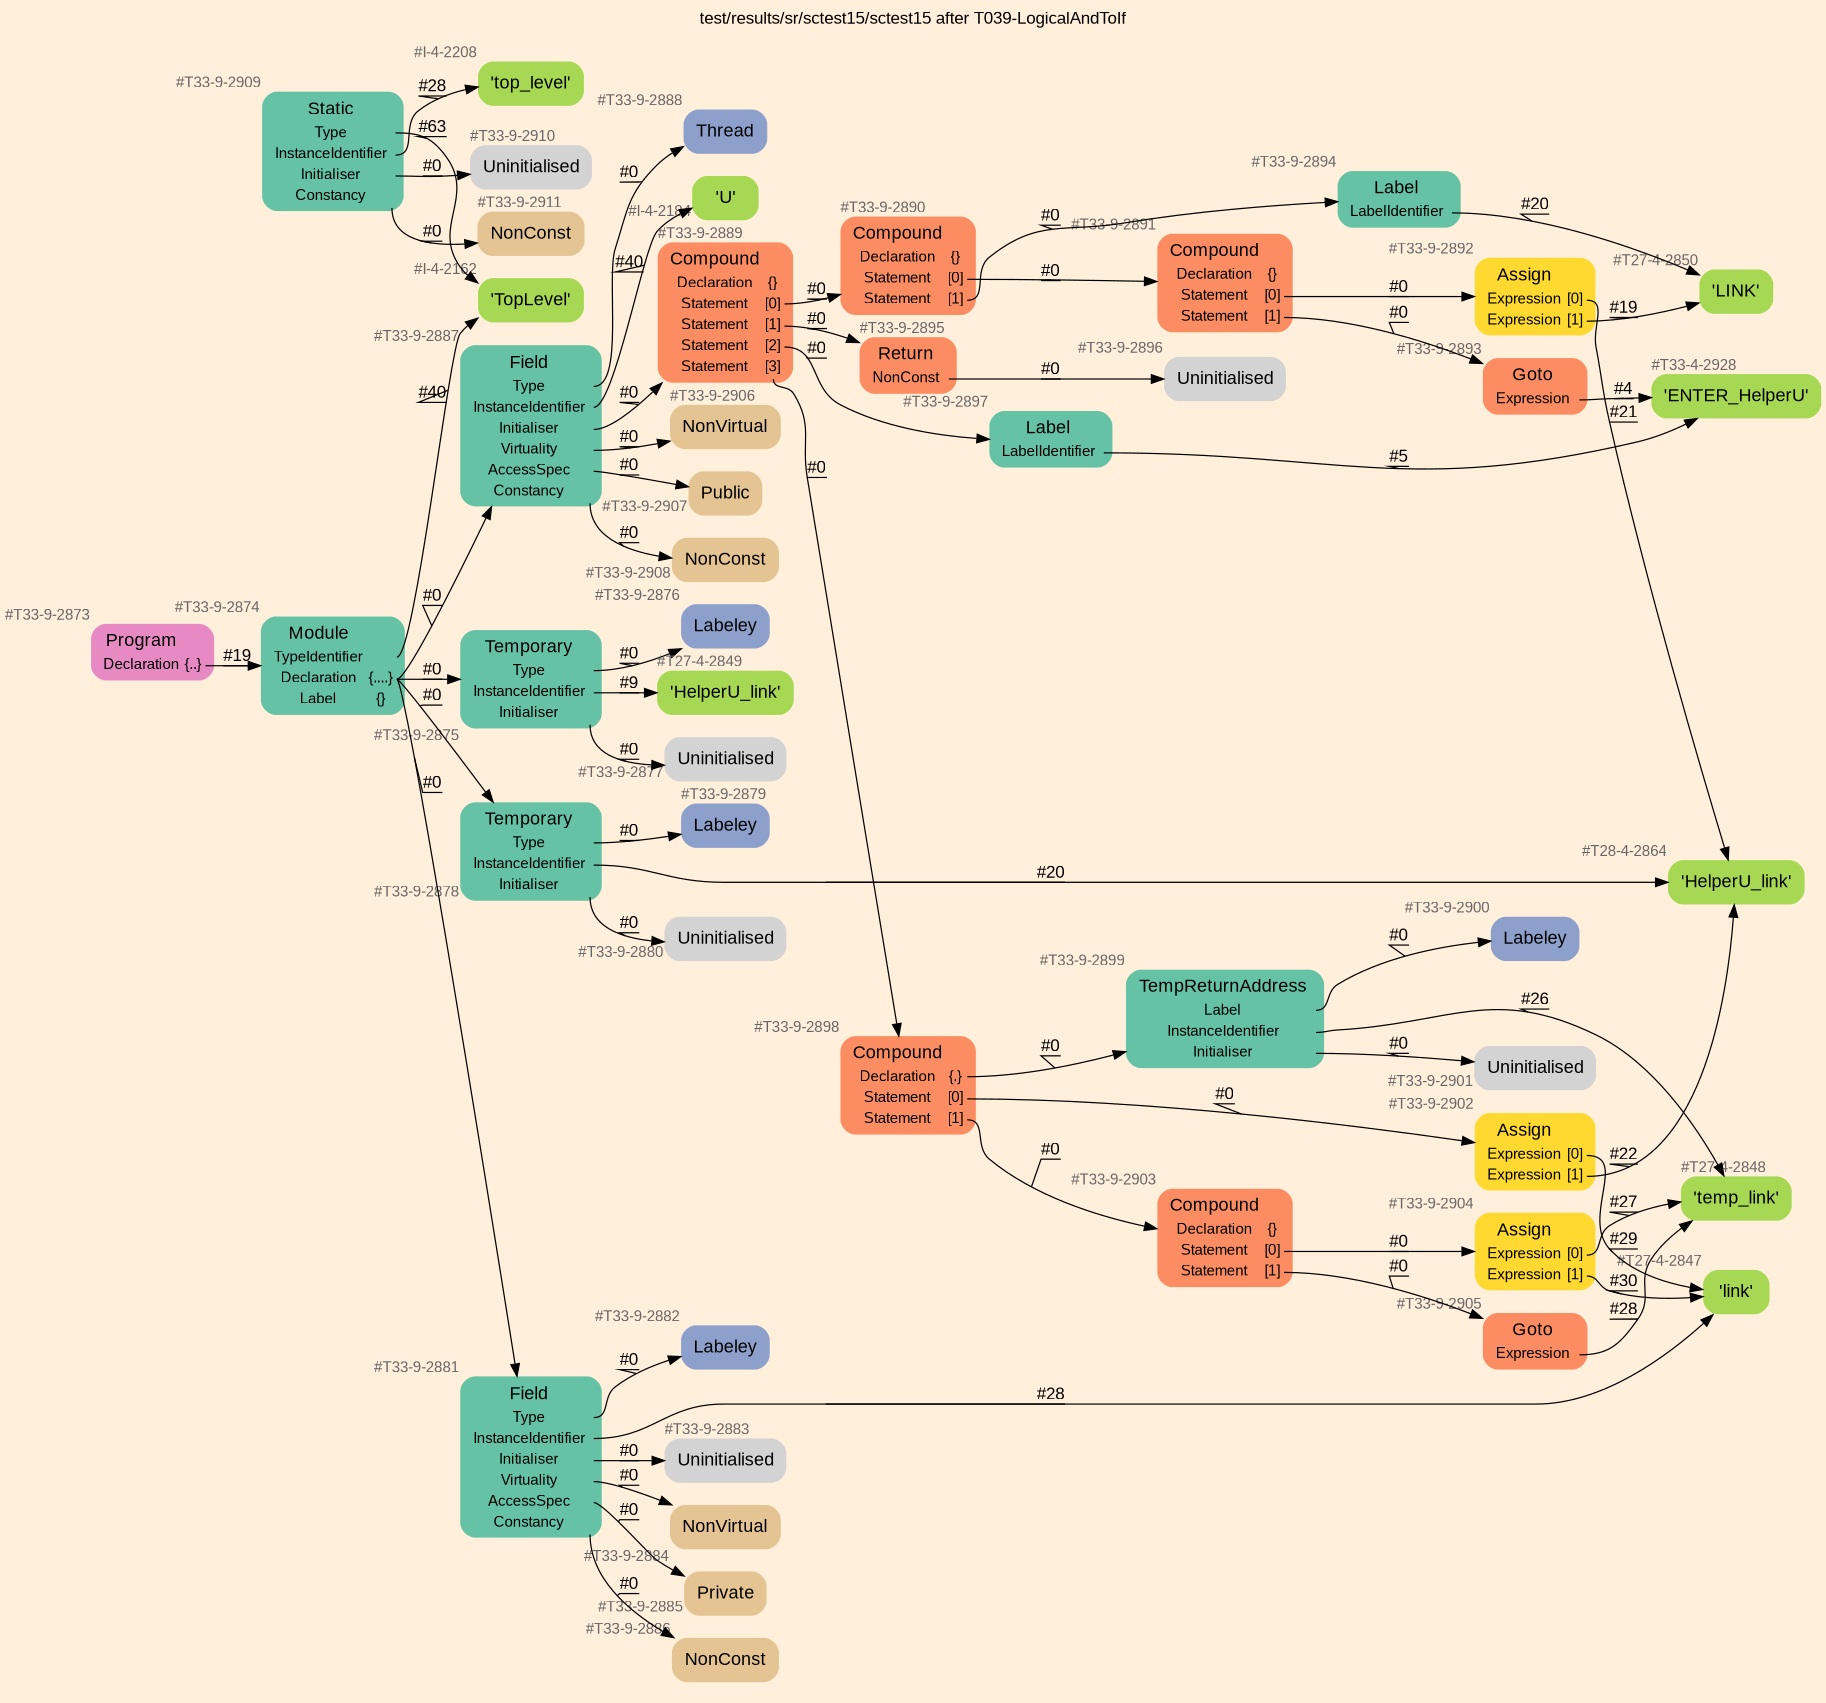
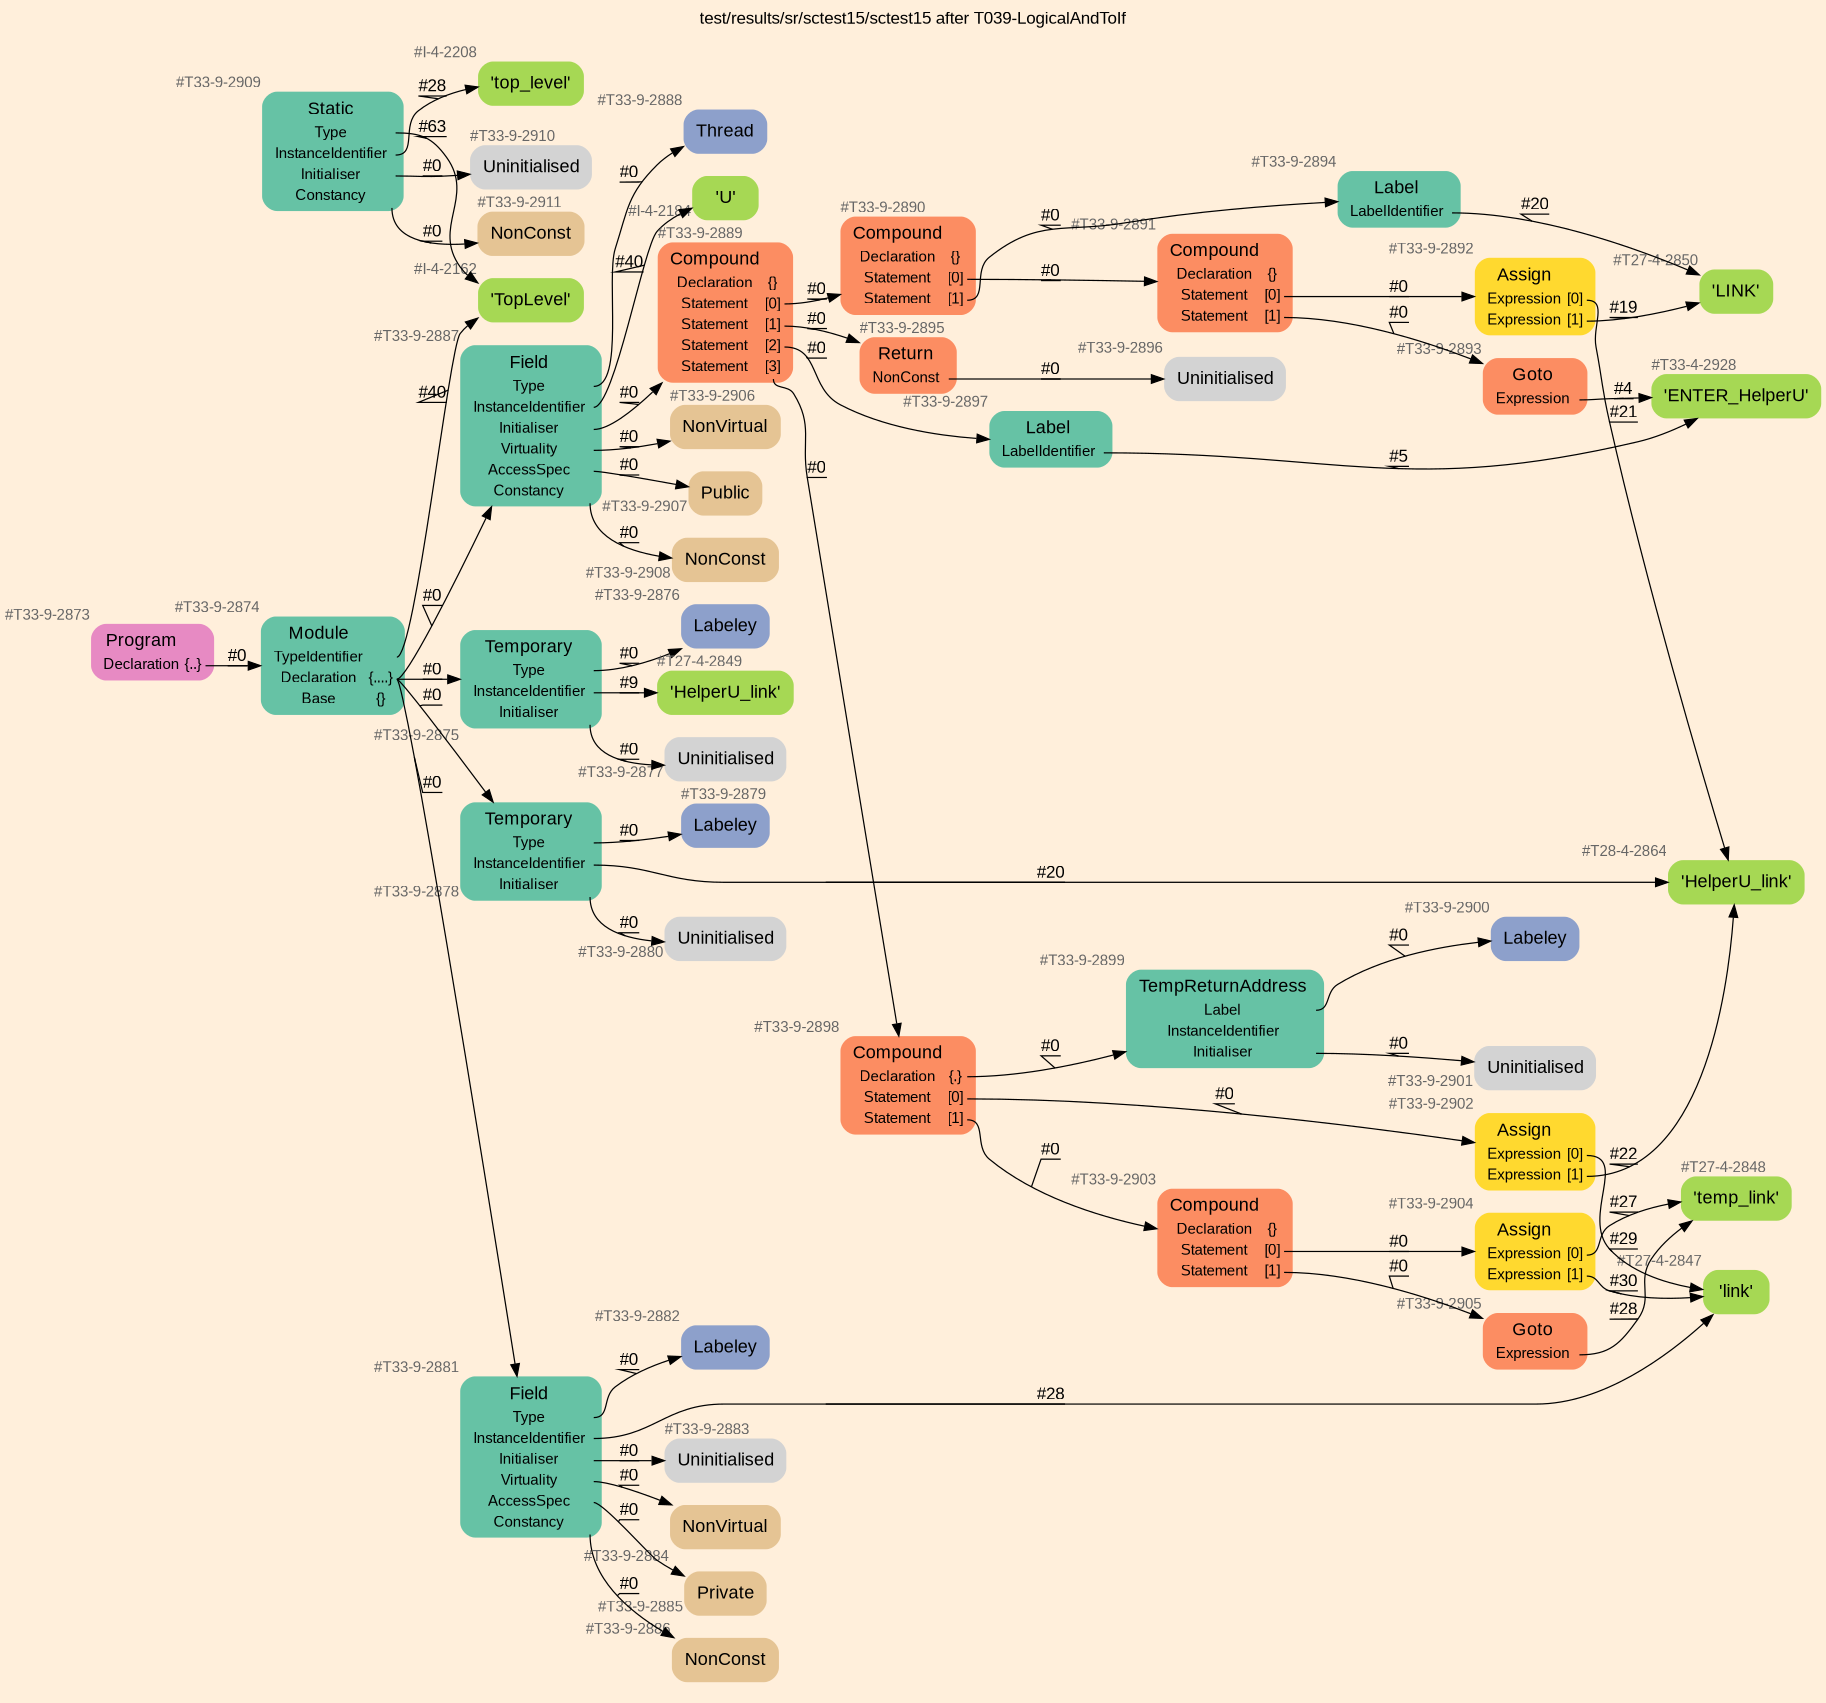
edge "Program" -> "Module": label "#19" -> "#0"
node "Module": text "Label" -> "Base"
edge "TempReturnAddress" -> "'temp_link'": removed, label "#26"
